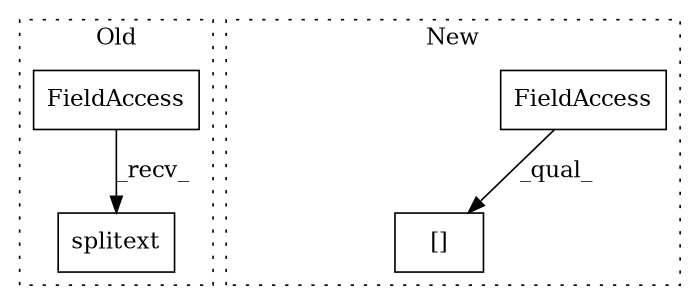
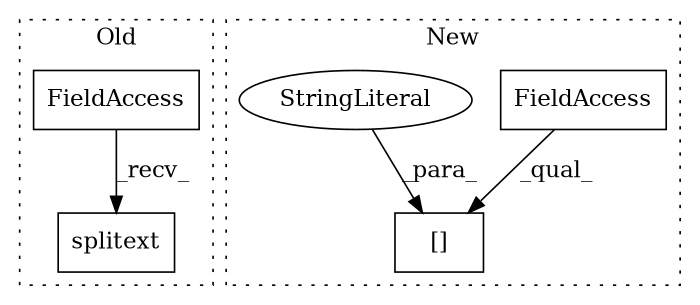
node "StringLiteral": added
